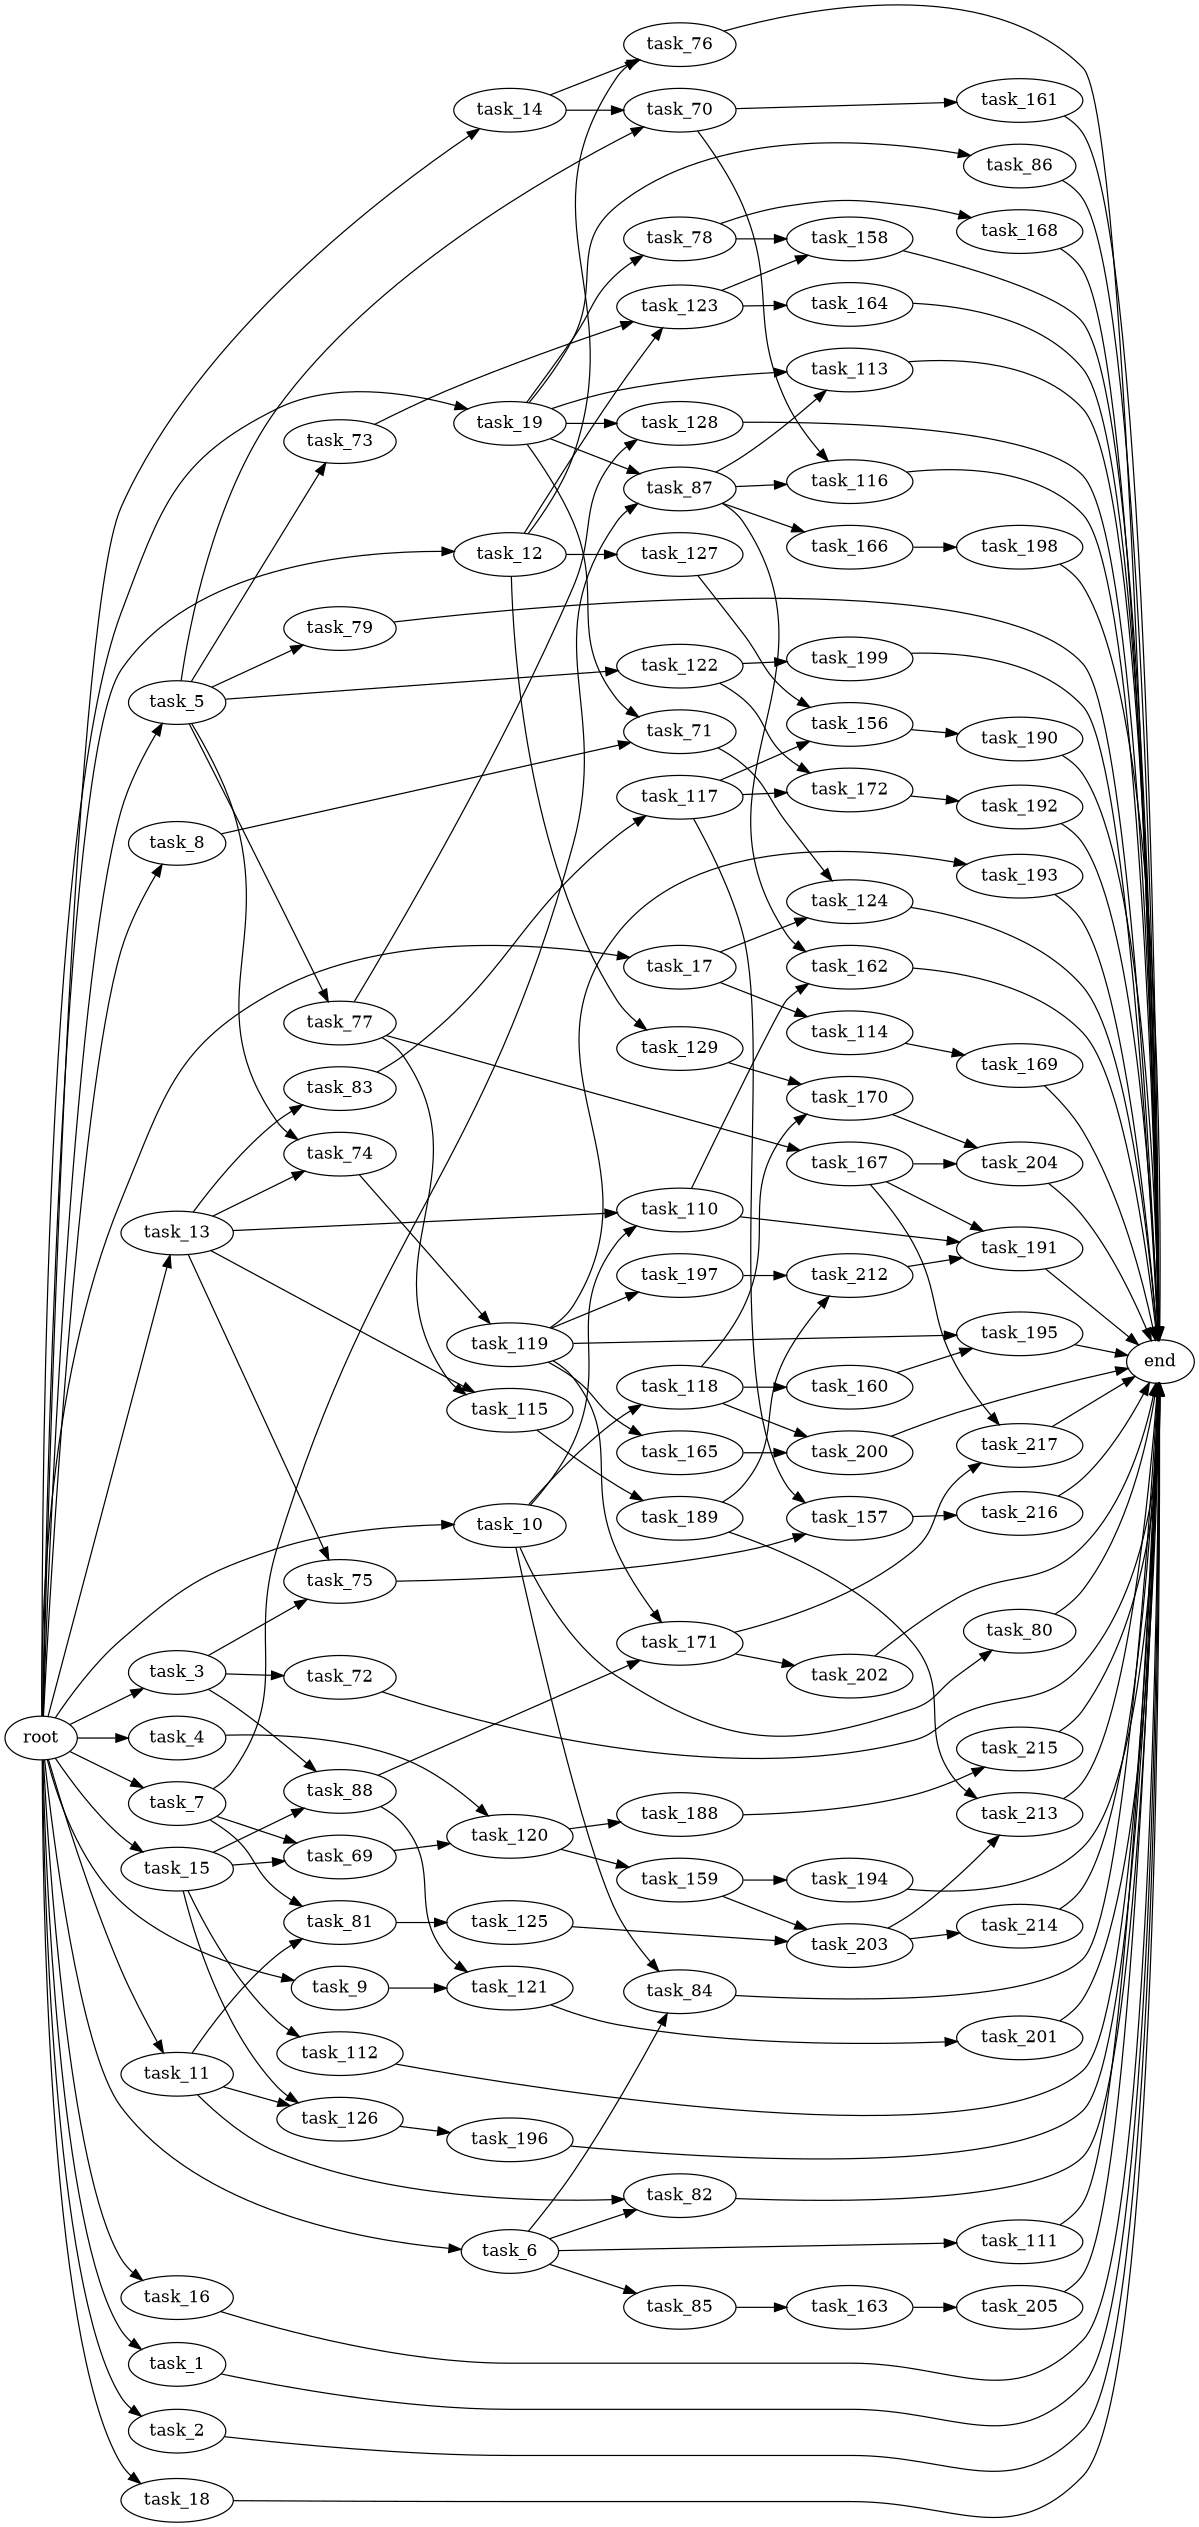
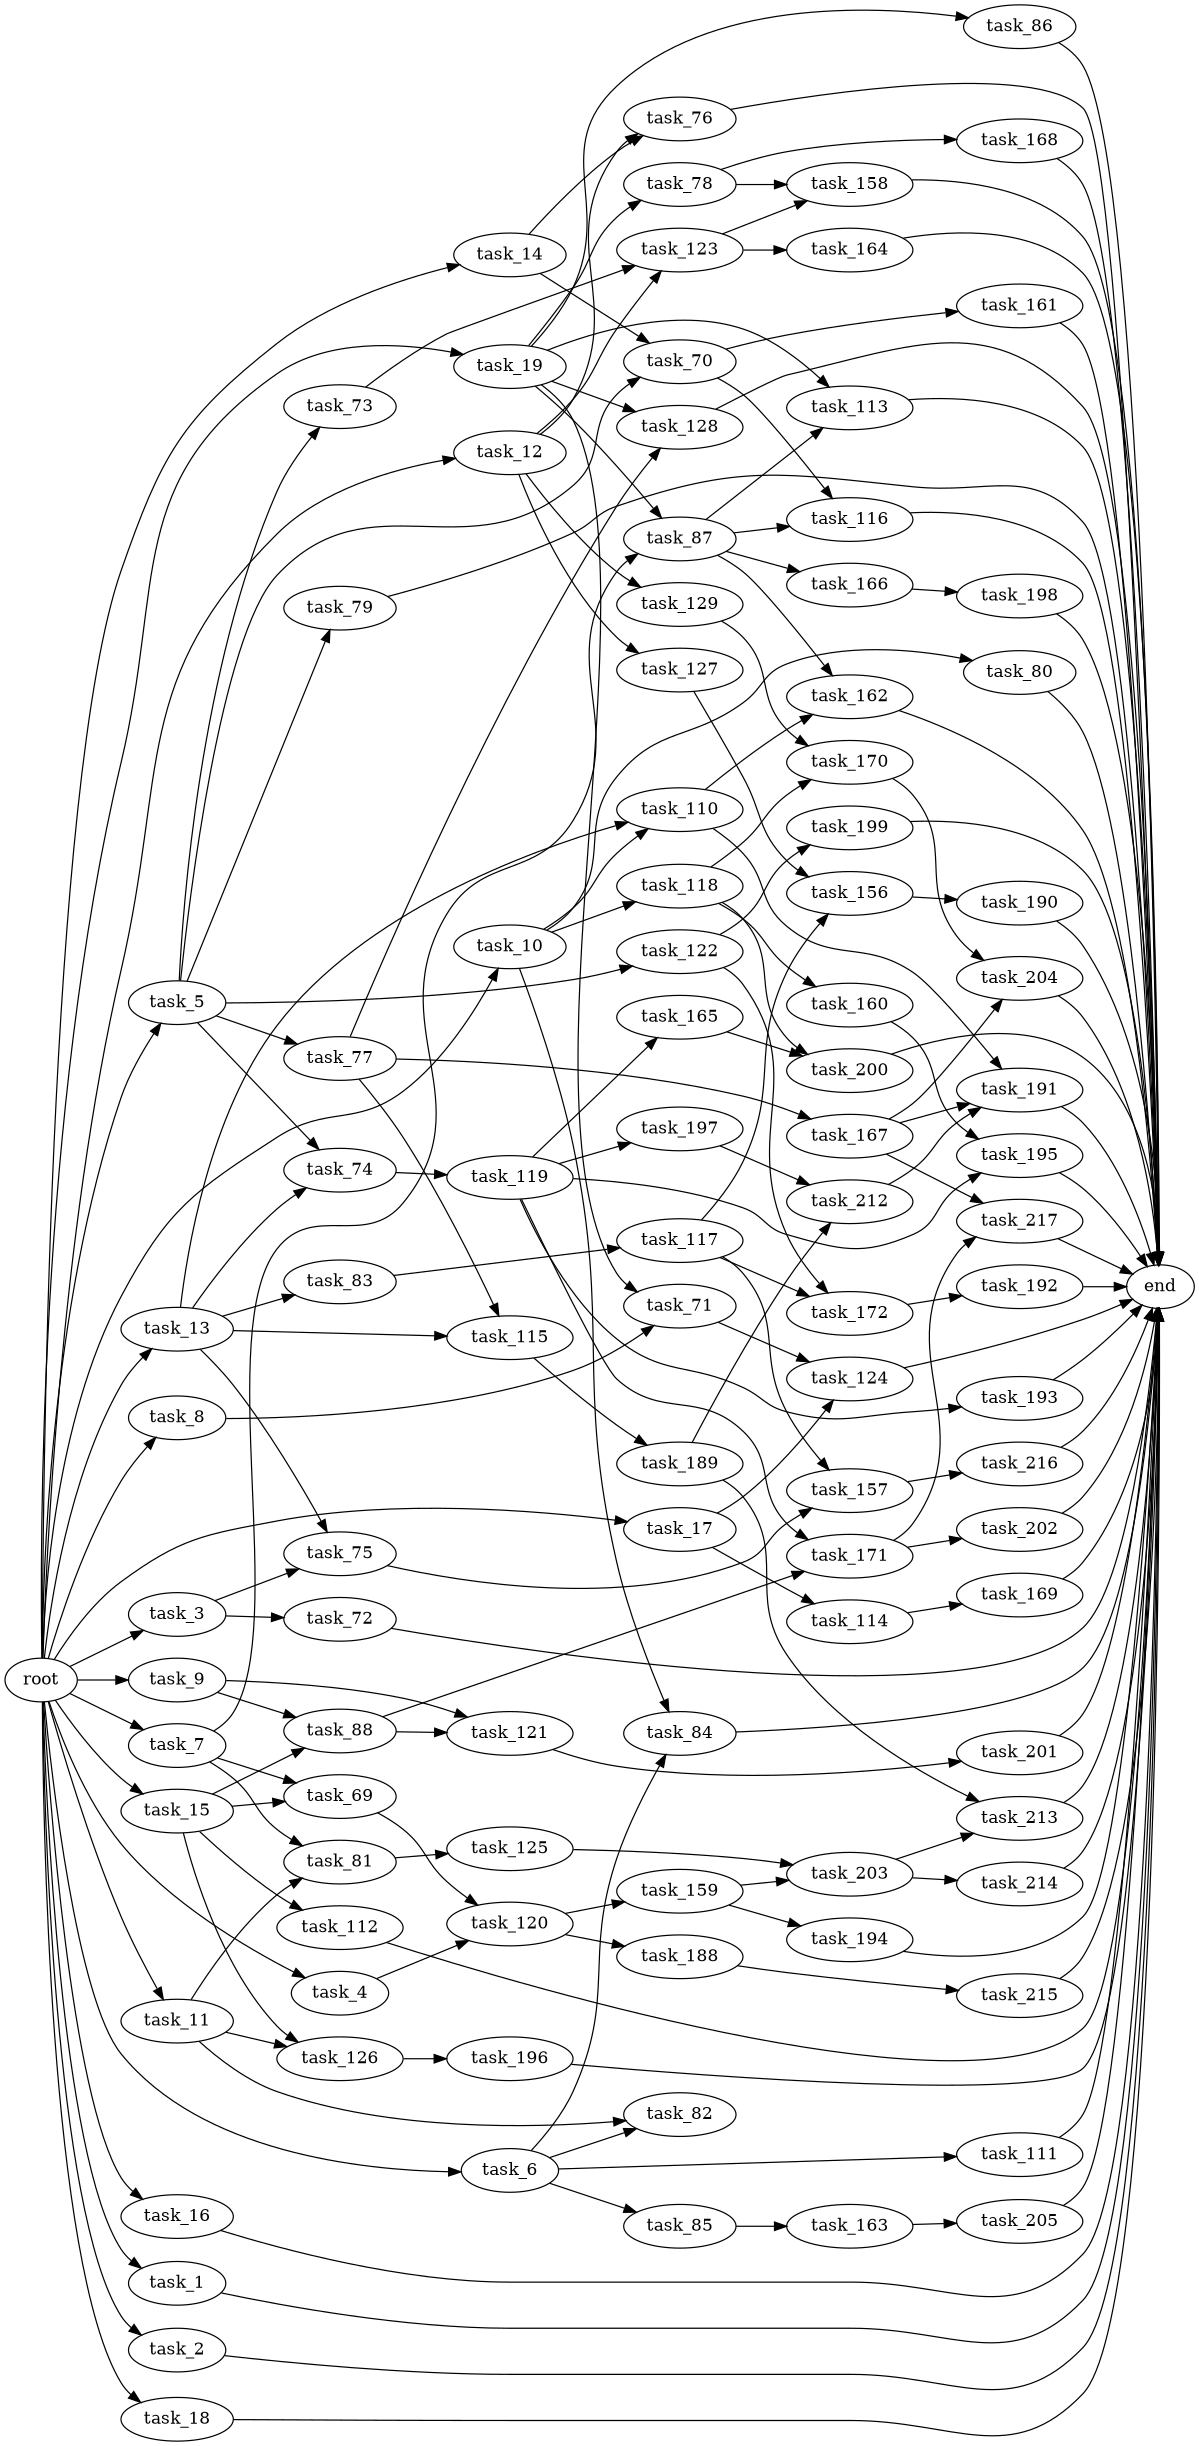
edge "task_3" -> "task_88": now "task_9" -> "task_88"
edge "task_82" -> "end": removed
